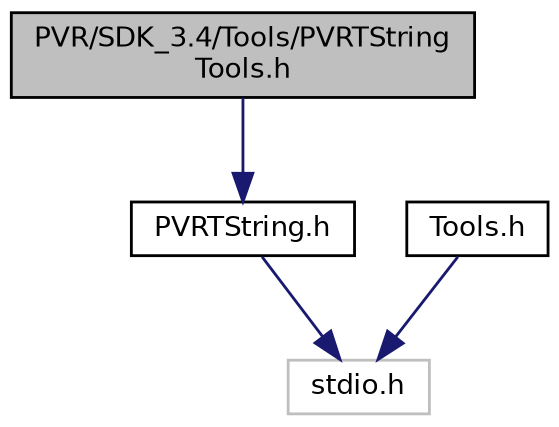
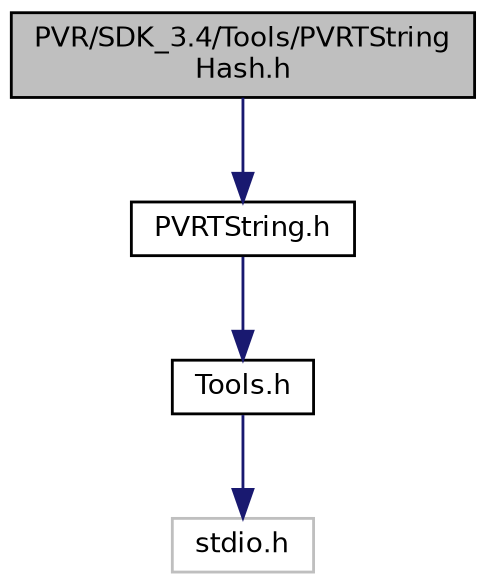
node "PVR/SDK_3.4/Tools/PVRTString Tools.h": label "PVR/SDK_3.4/Tools/PVRTString Tools.h" -> "PVR/SDK_3.4/Tools/PVRTString Hash.h"
edge "PVRTString.h" -> "stdio.h": now "PVRTString.h" -> "Tools.h"
